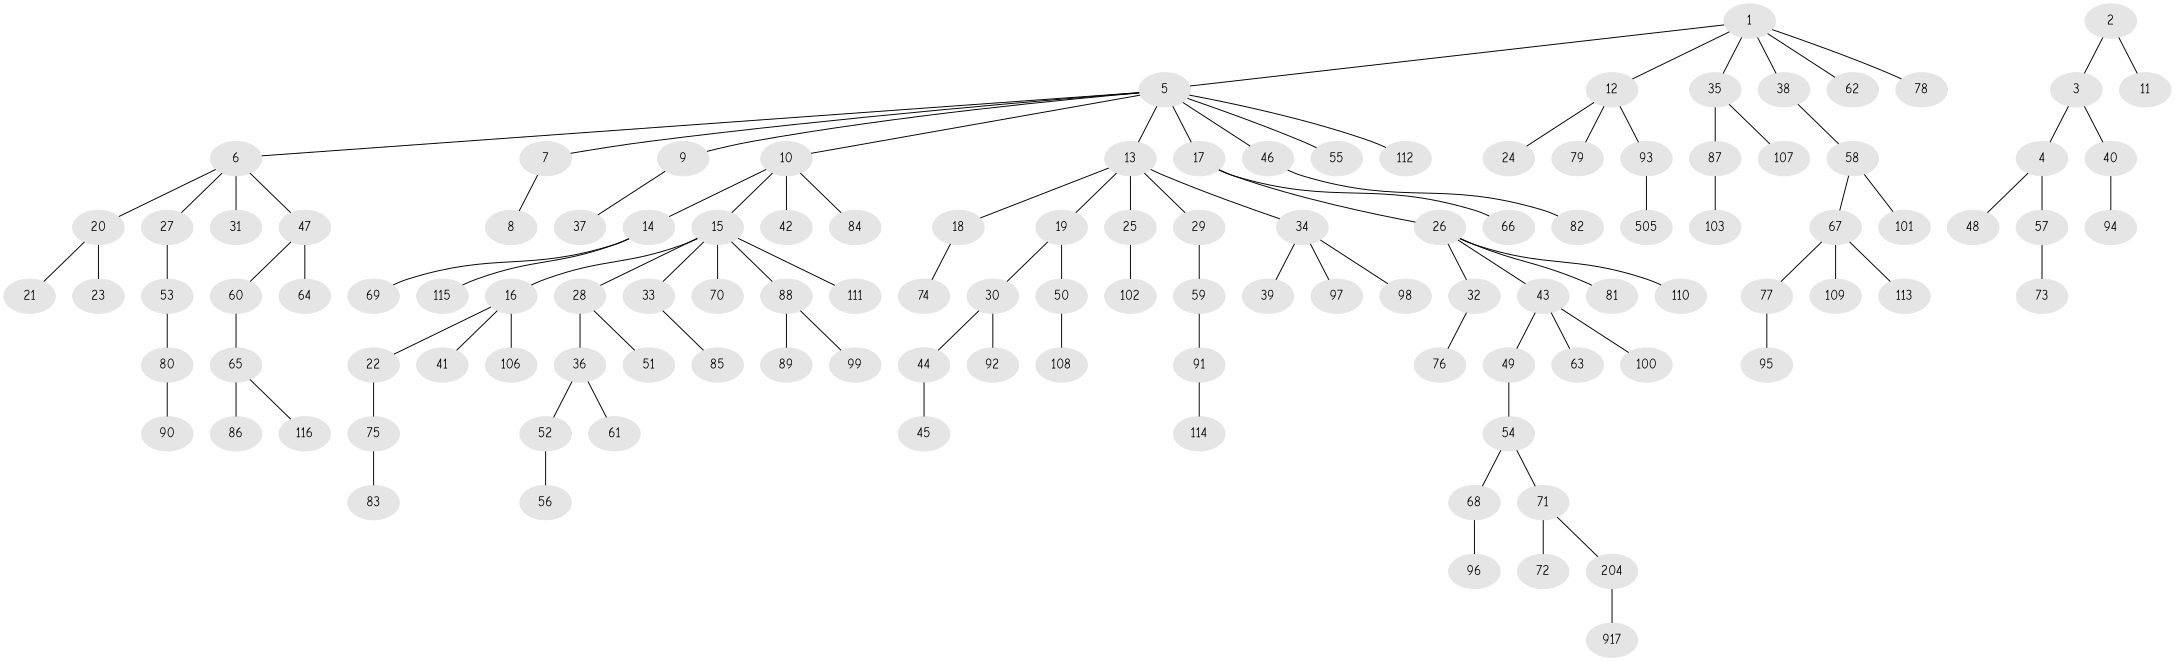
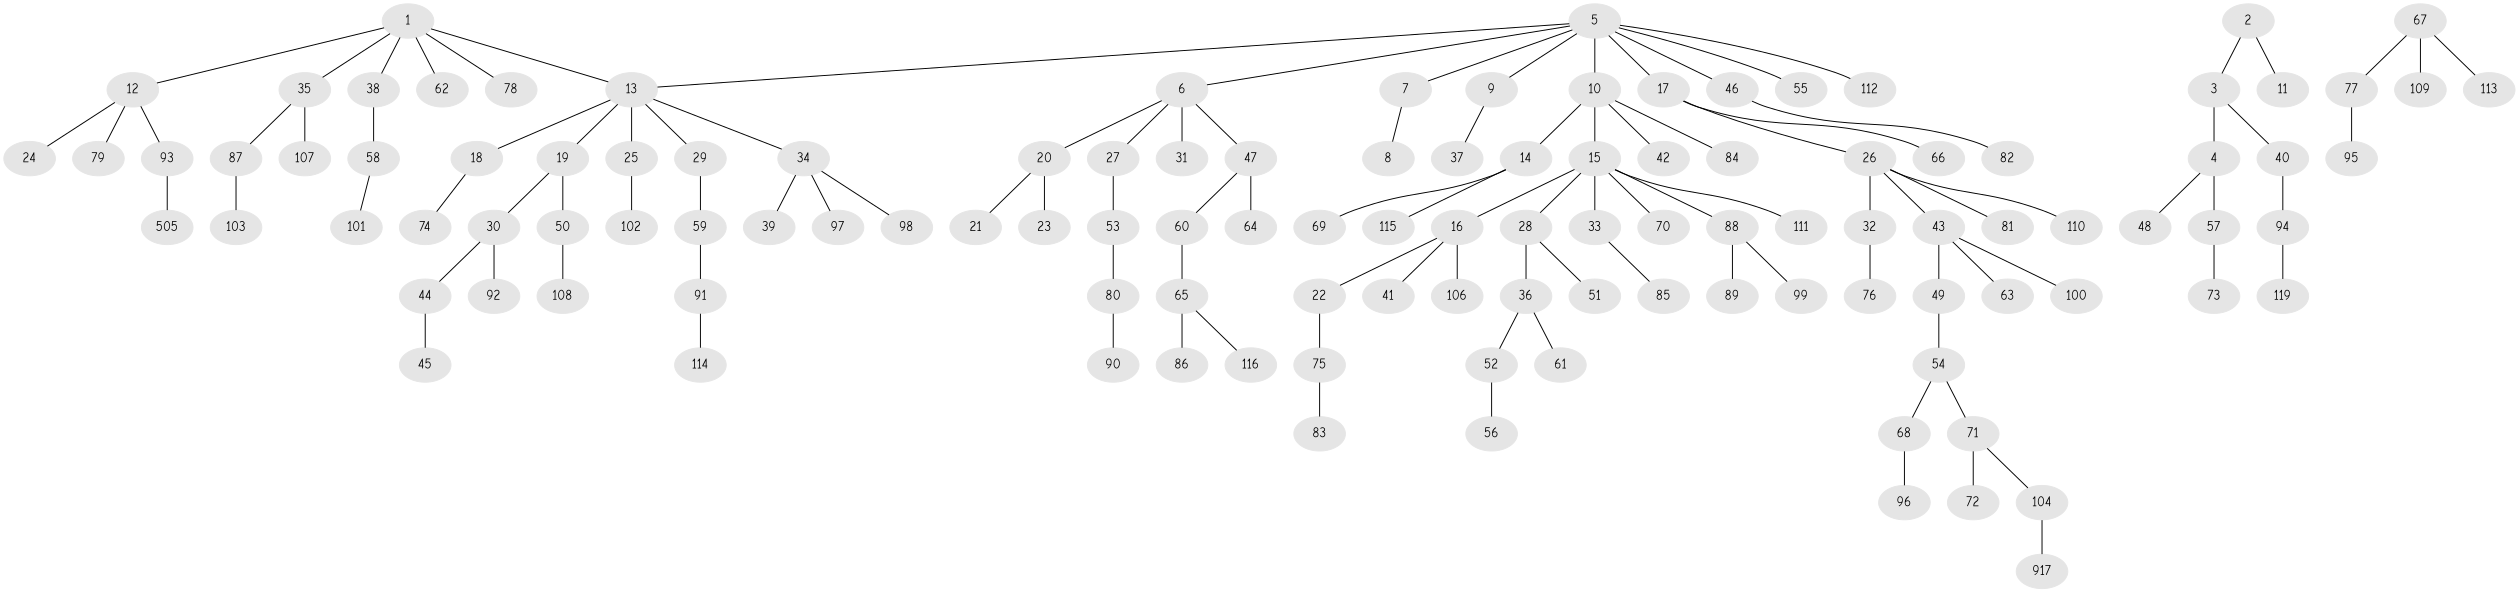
edge "1" -- "5": now "1" -- "13"
edge "58" -- "67": removed
node "119": added
node "204": label "204" -> "104"
